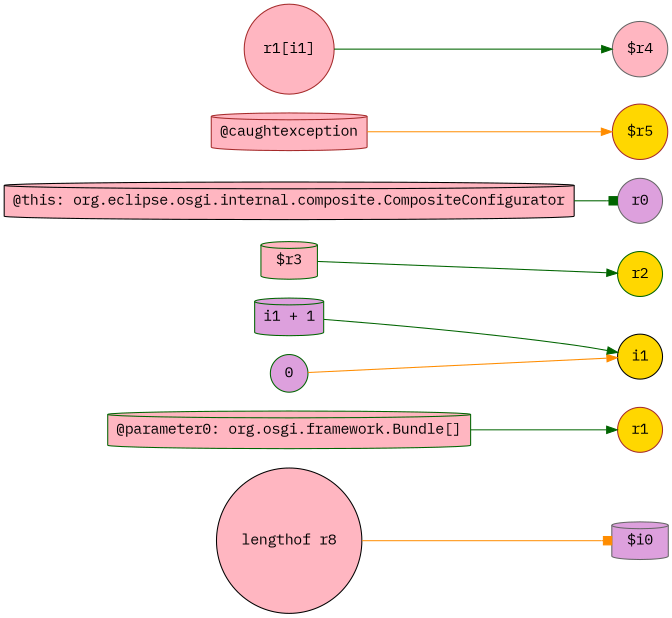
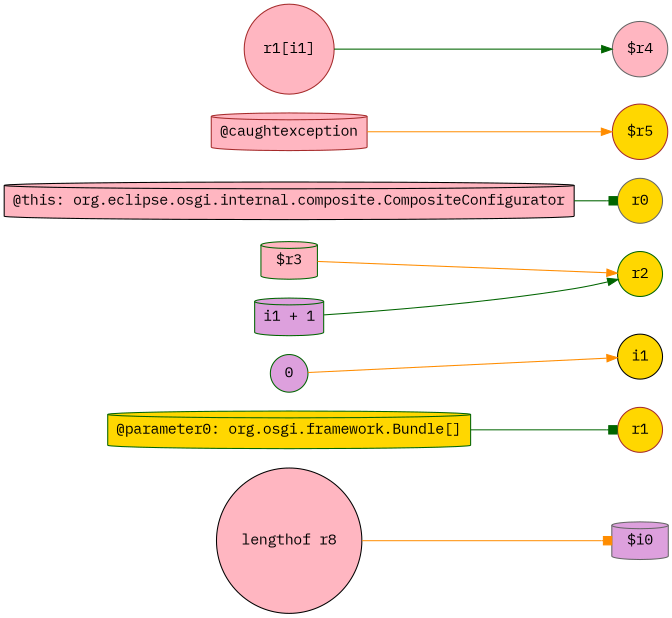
node "r0": fillcolor plum -> gold
edge "$r3" -> "r2": color darkgreen -> darkorange
edge "i1 + 1" -> "i1": now "i1 + 1" -> "r2"
node "@parameter0: org.osgi.framework.Bundle[]": fillcolor lightpink -> gold
edge "@parameter0: org.osgi.framework.Bundle[]" -> "r1": arrowhead normal -> box
